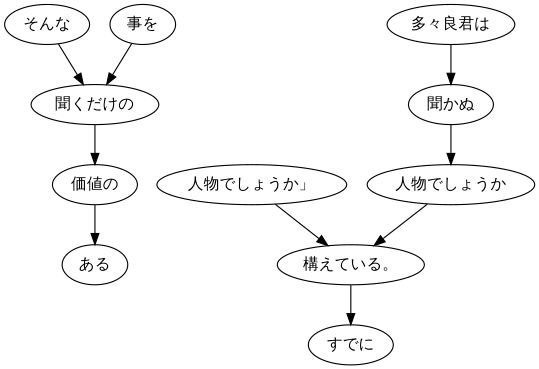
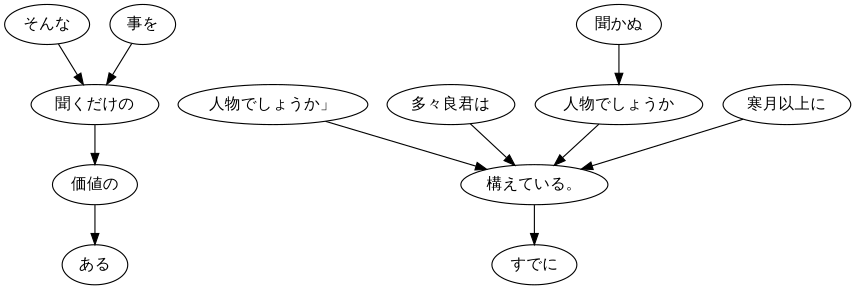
edge "多々良君は" -> "聞かぬ": now "多々良君は" -> "構えている。"
node "寒月以上に": added
